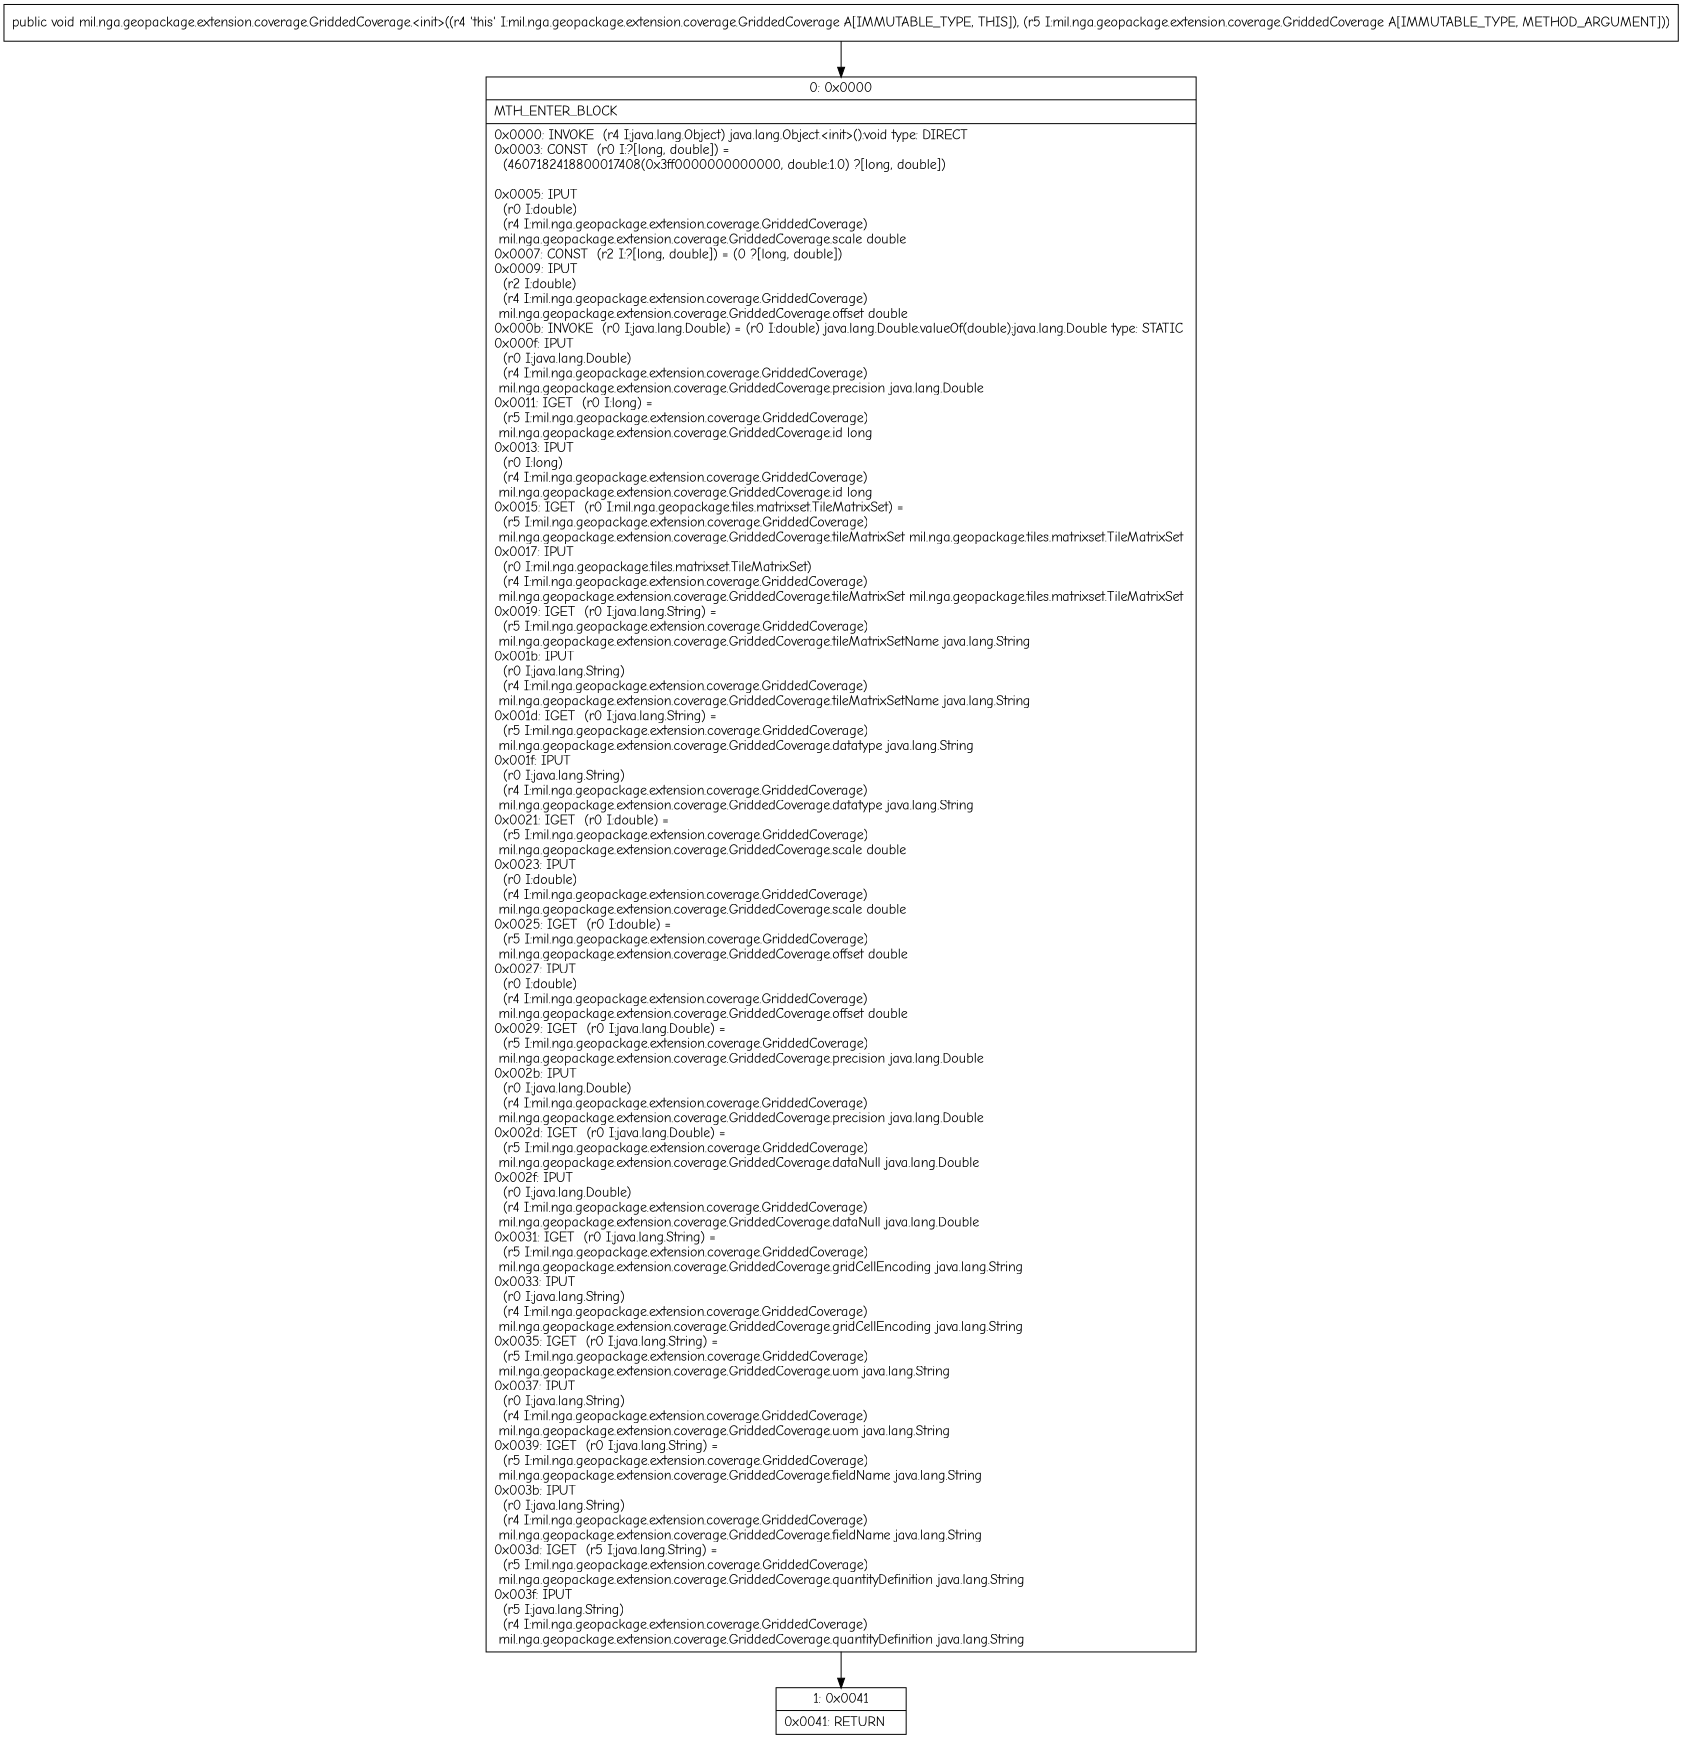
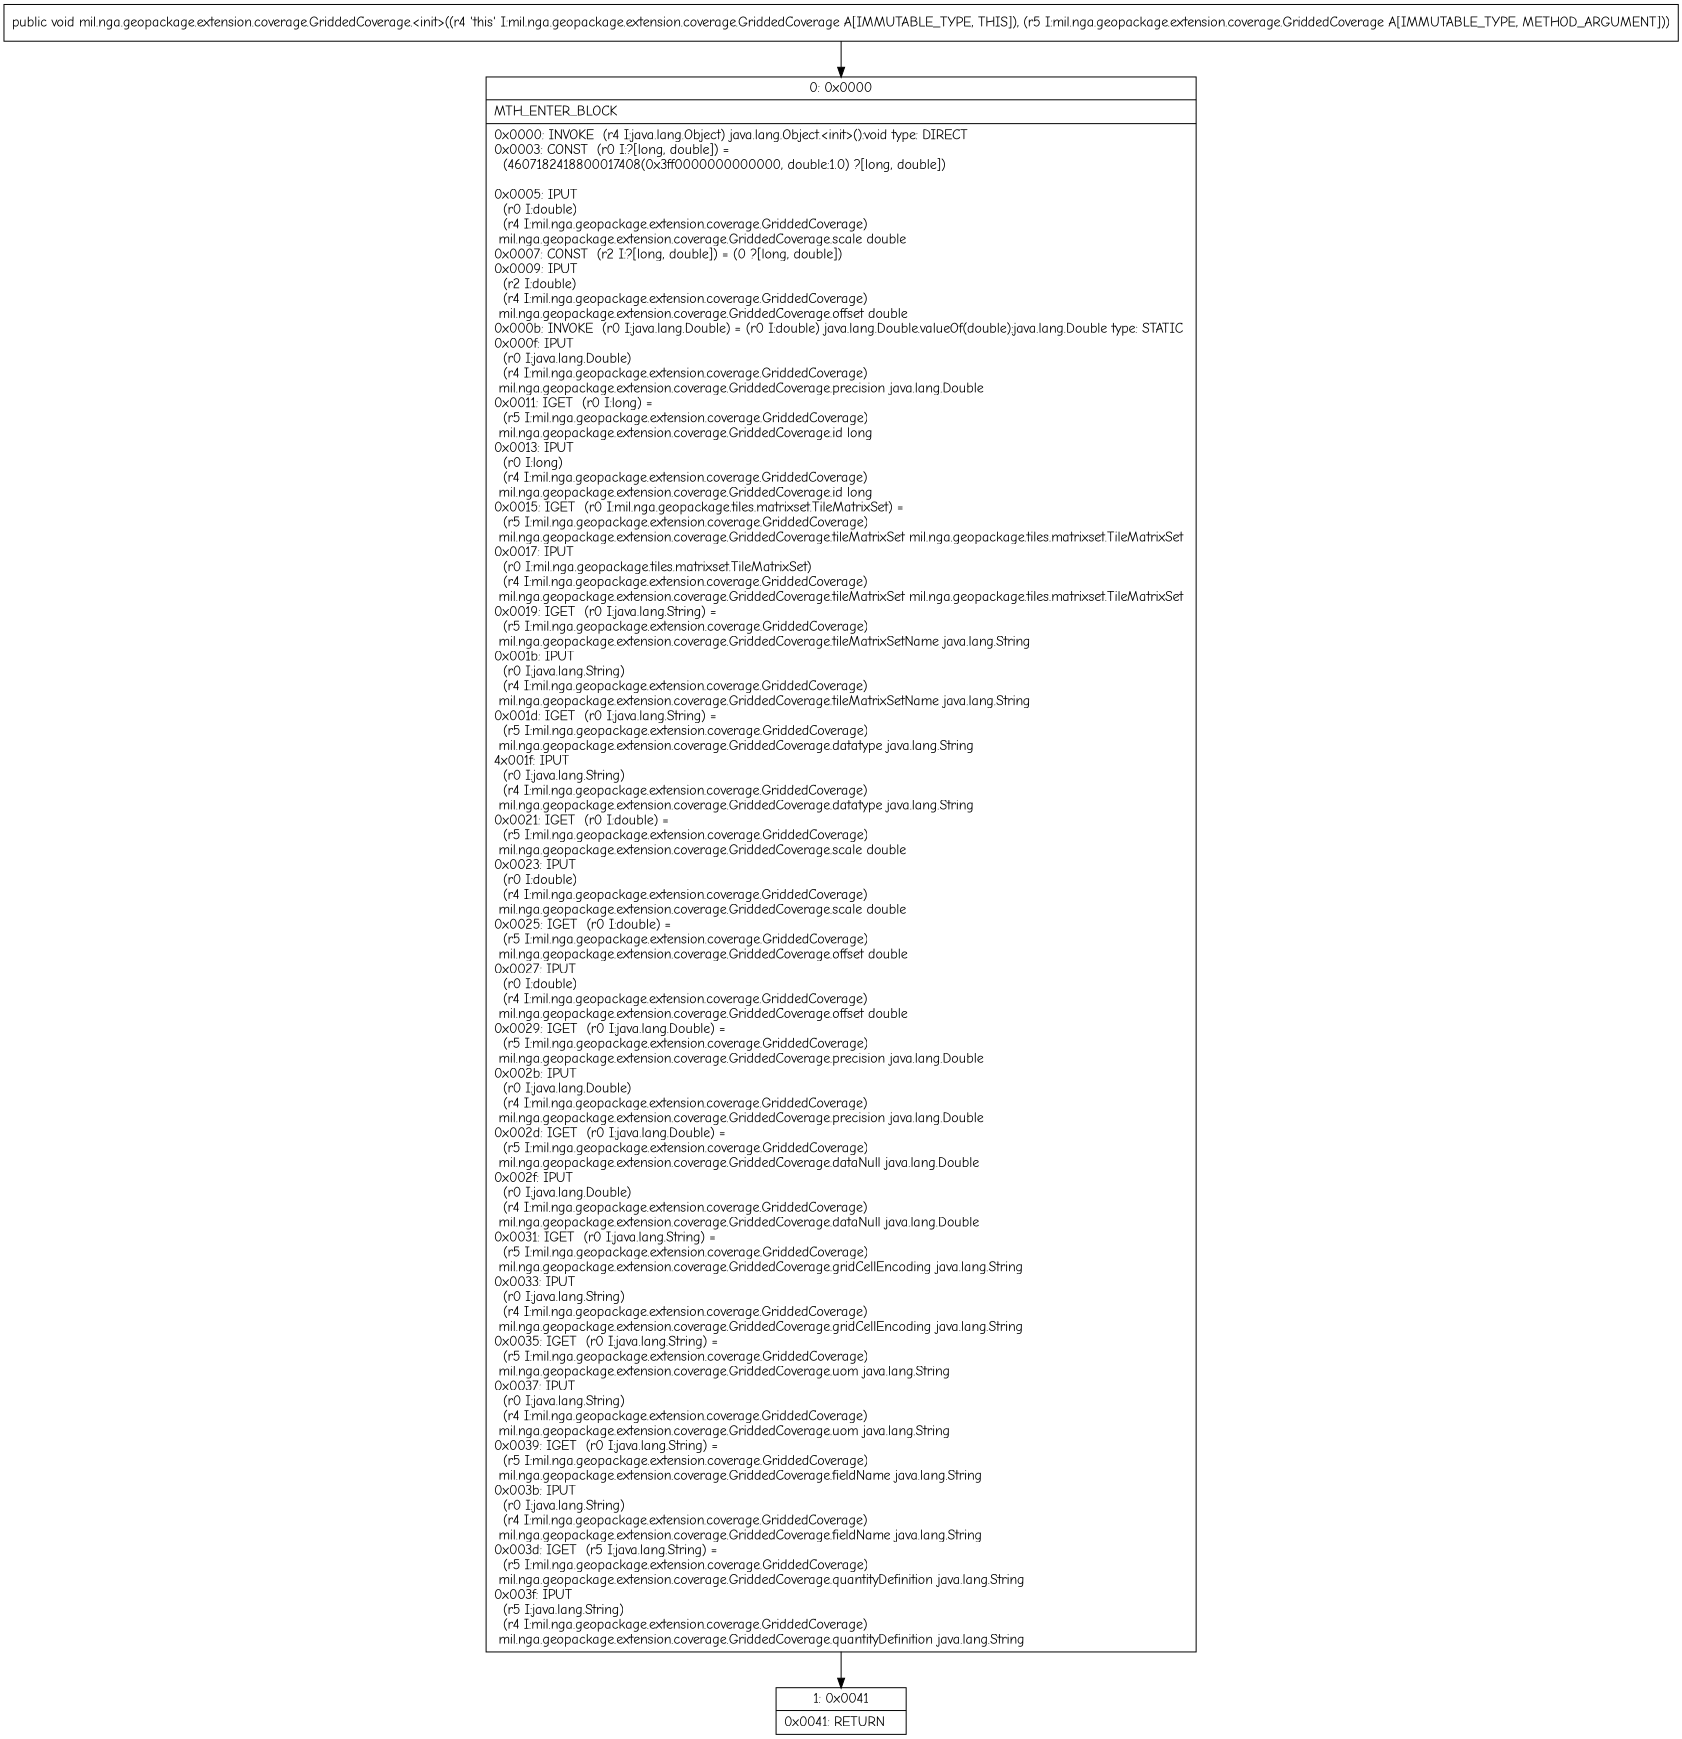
node "0: 0x0000": text "0x001f: IPUT" -> "4x001f: IPUT"
